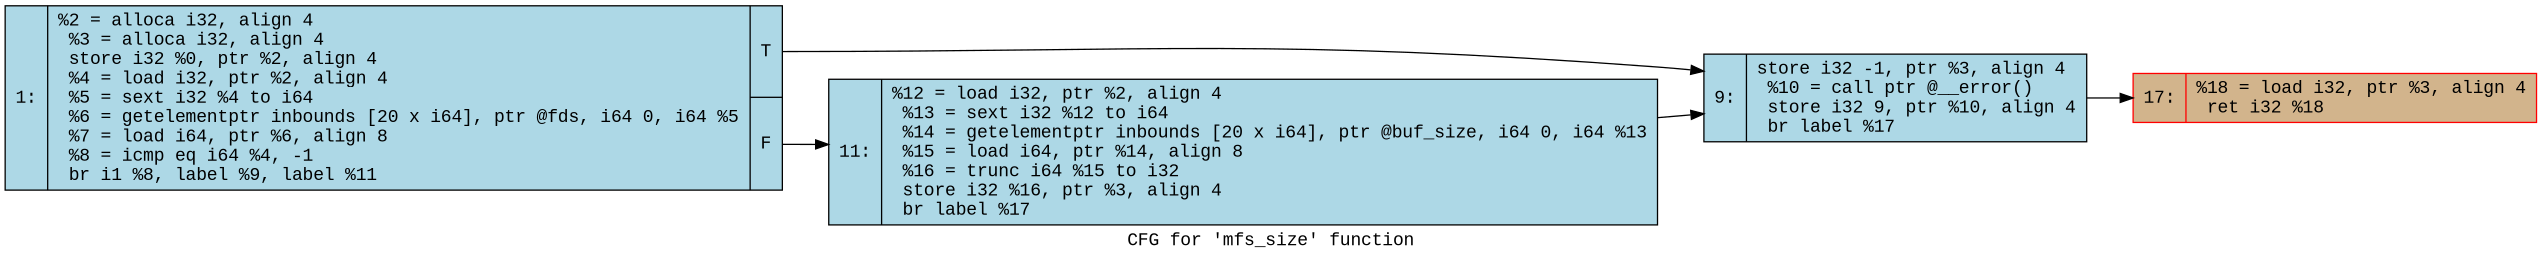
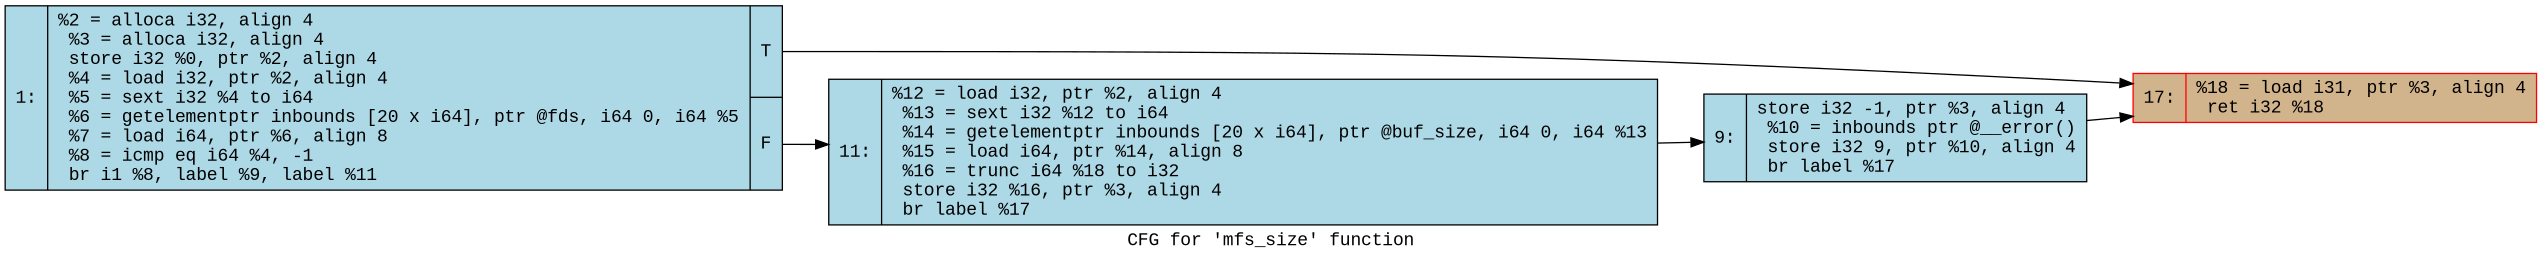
edge "1:" -> "9:": now "1:" -> "17:"
node "9:": text "%10 = call ptr @__error()" -> "%10 = inbounds ptr @__error()"
node "17:": text "%18 = load i32, ptr %3, align 4" -> "%18 = load i31, ptr %3, align 4"
node "11:": text "%16 = trunc i64 %15 to i32" -> "%16 = trunc i64 %18 to i32"
